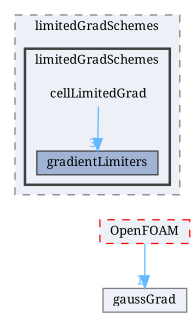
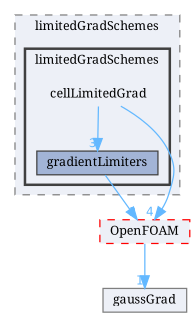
edge "cellLimitedGrad" -> "OpenFOAM": added
edge "gradientLimiters" -> "OpenFOAM": added
